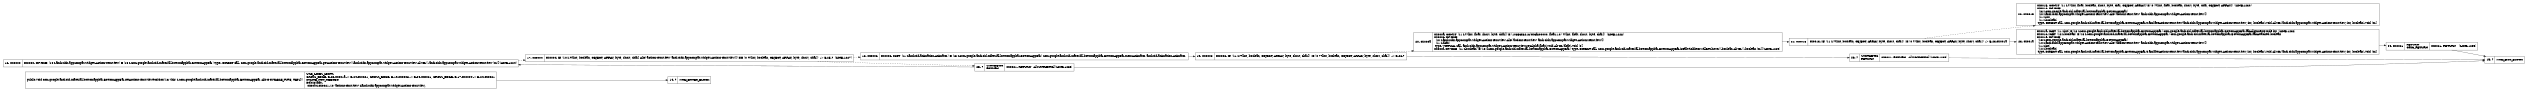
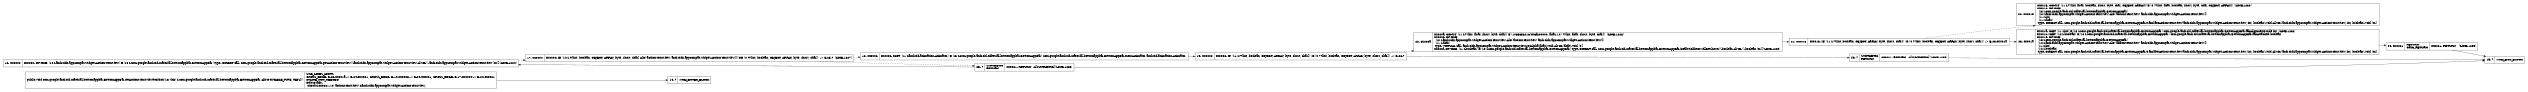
node "22: 0x0015": text "(r1 I:boolean)" -> "(r1 I:float)"
